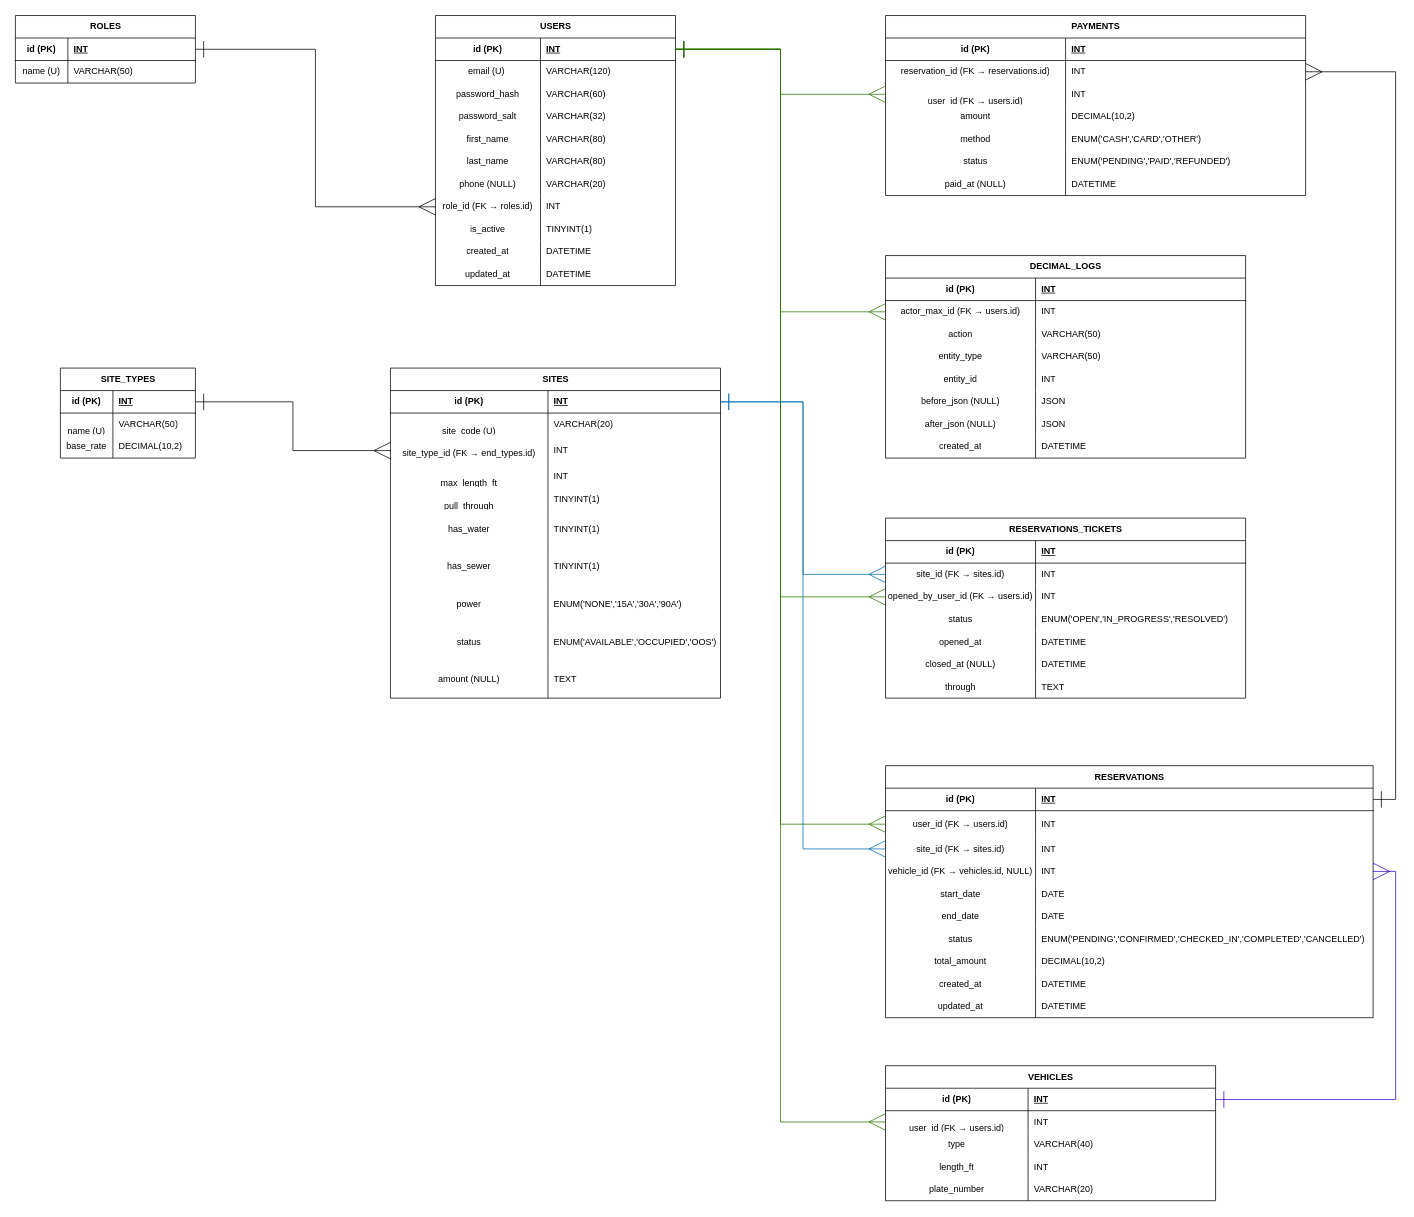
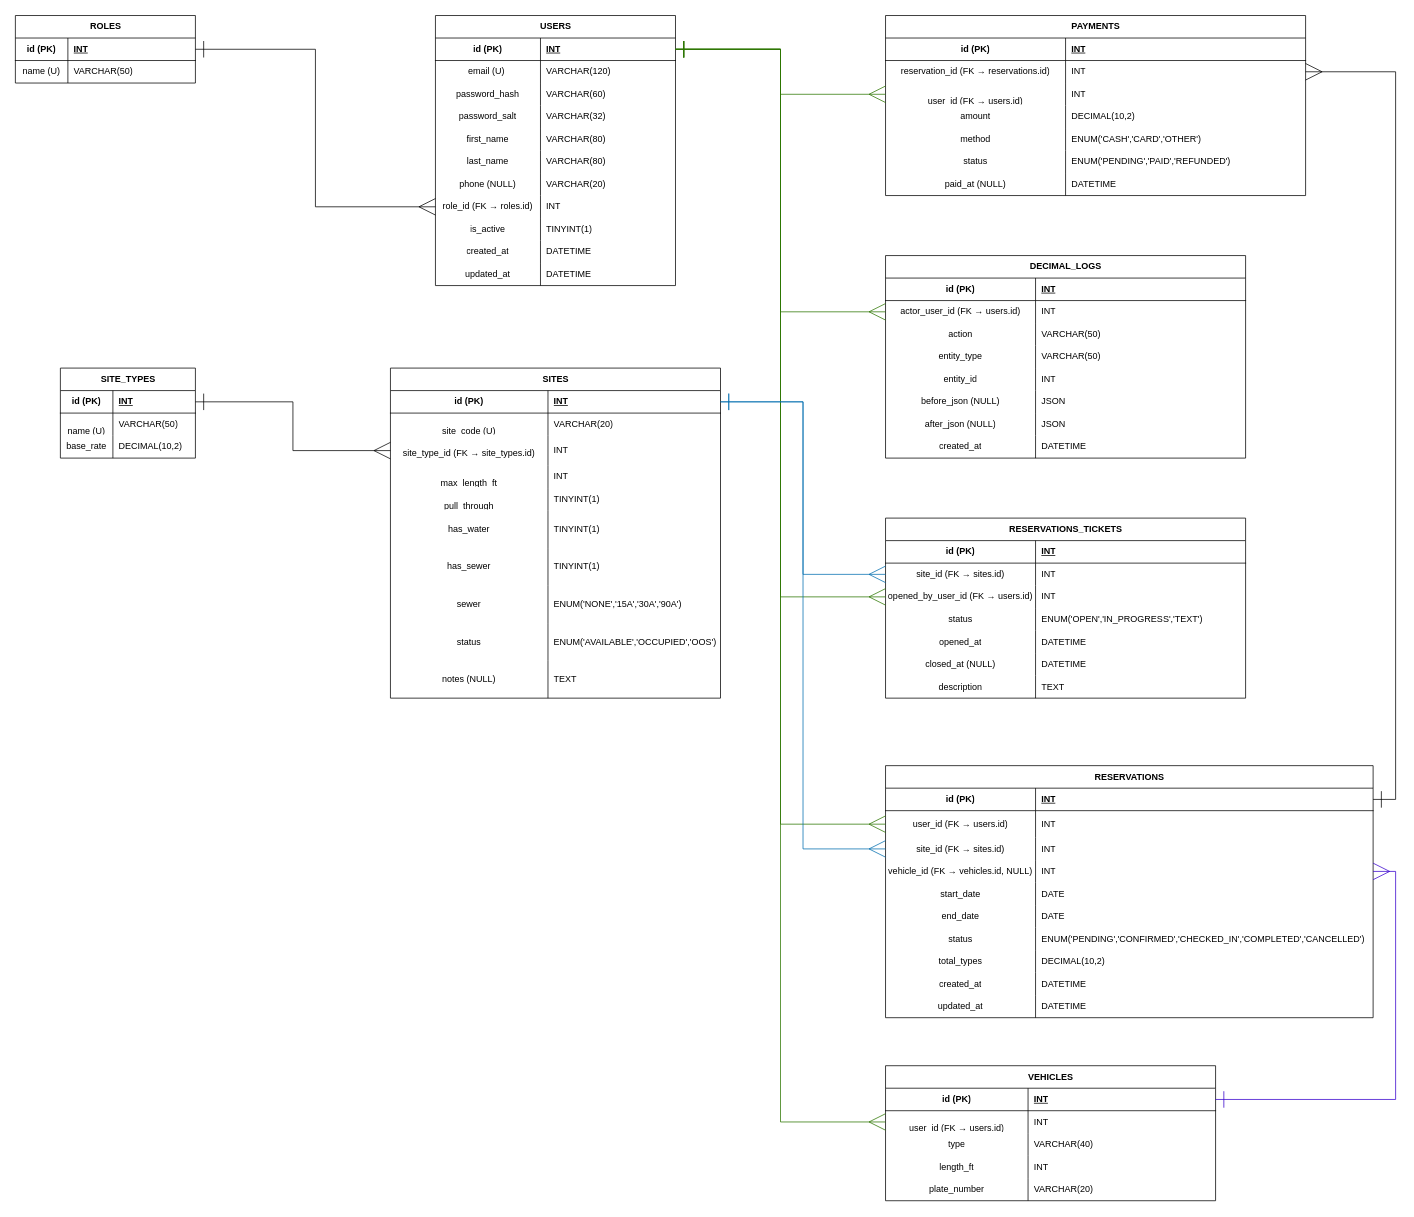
node "actor_max_id (FK → users.id)": label "actor_max_id (FK → users.id)" -> "actor_user_id (FK → users.id)"
node "site_type_id (FK → end_types.id)": label "site_type_id (FK → end_types.id)" -> "site_type_id (FK → site_types.id)"
node "power": label "power" -> "sewer"
node "ENUM('OPEN','IN_PROGRESS','RESOLVED')": label "ENUM('OPEN','IN_PROGRESS','RESOLVED')" -> "ENUM('OPEN','IN_PROGRESS','TEXT')"
node "amount (NULL)": label "amount (NULL)" -> "notes (NULL)"
node "through": label "through" -> "description"
node "total_amount": label "total_amount" -> "total_types"
